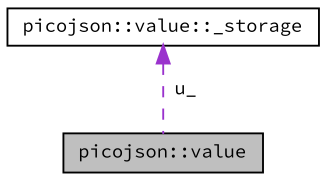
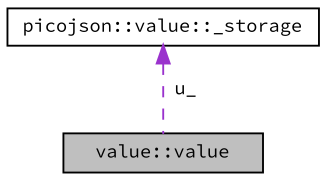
node "picojson::value": label "picojson::value" -> "value::value"
